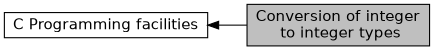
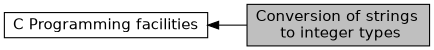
node "Conversion of integer to integer types": label "Conversion of integer to integer types" -> "Conversion of strings to integer types"
